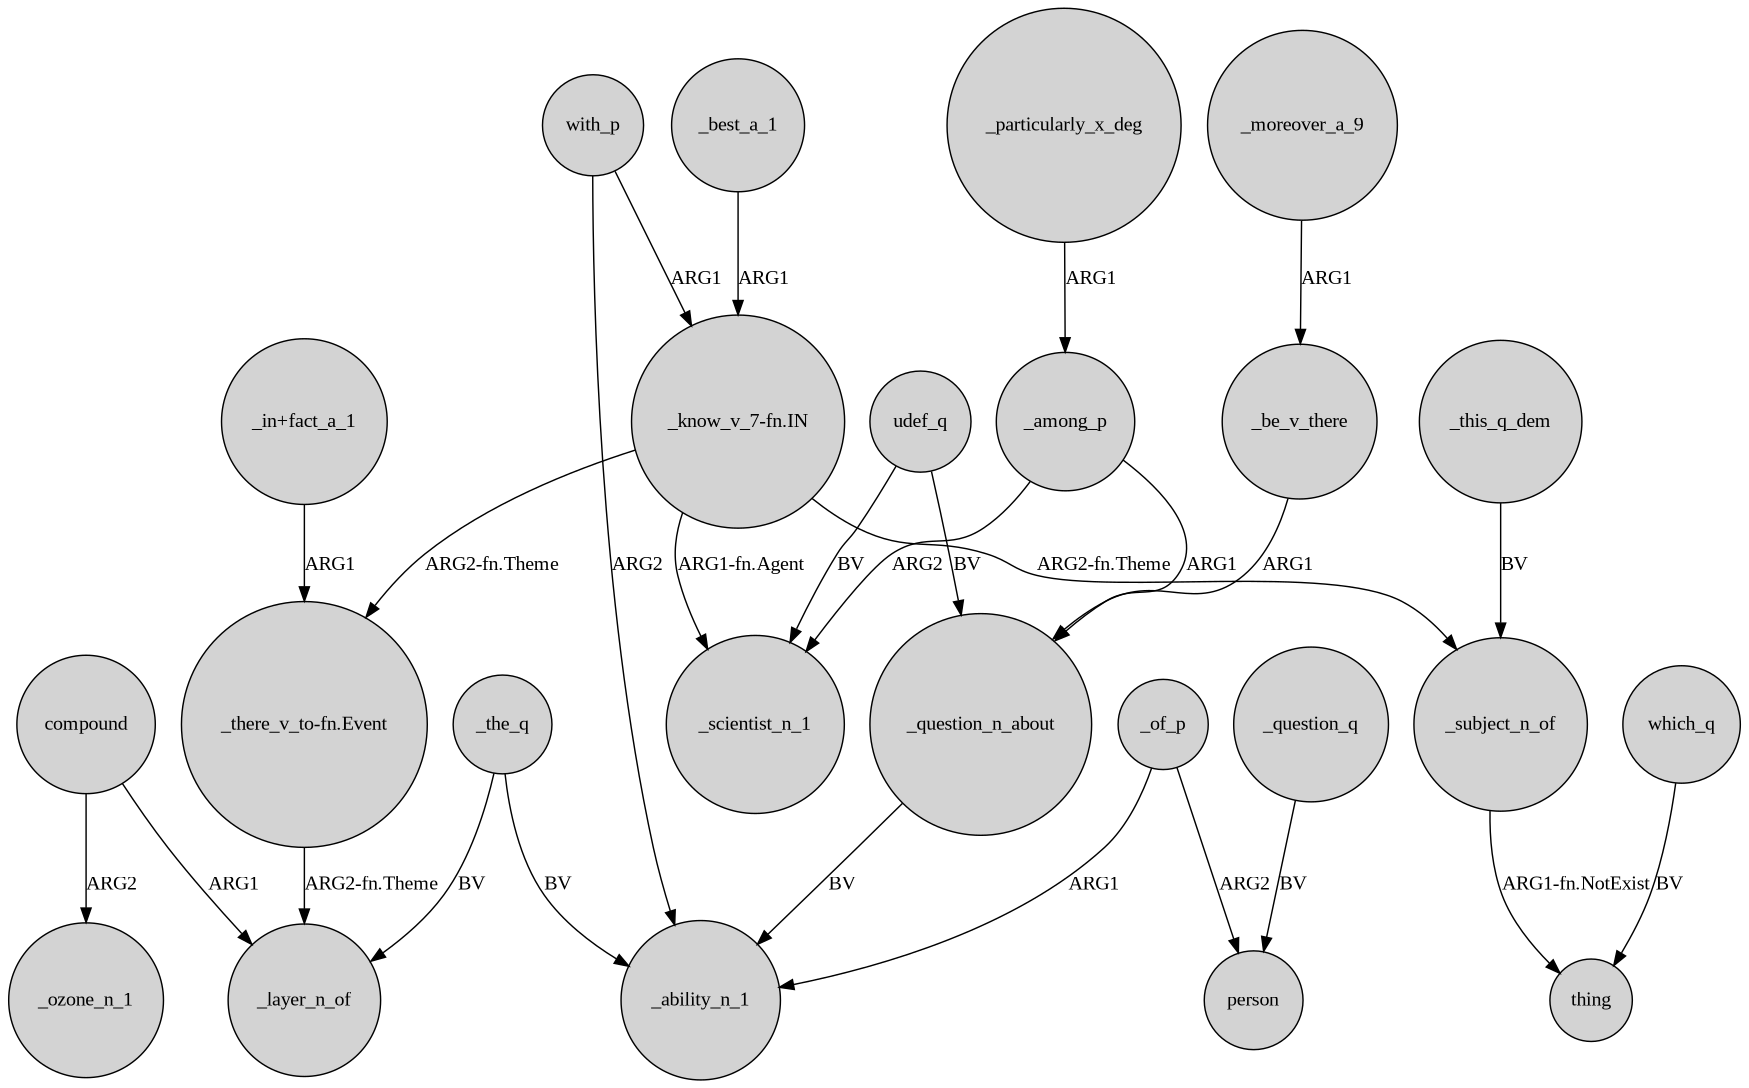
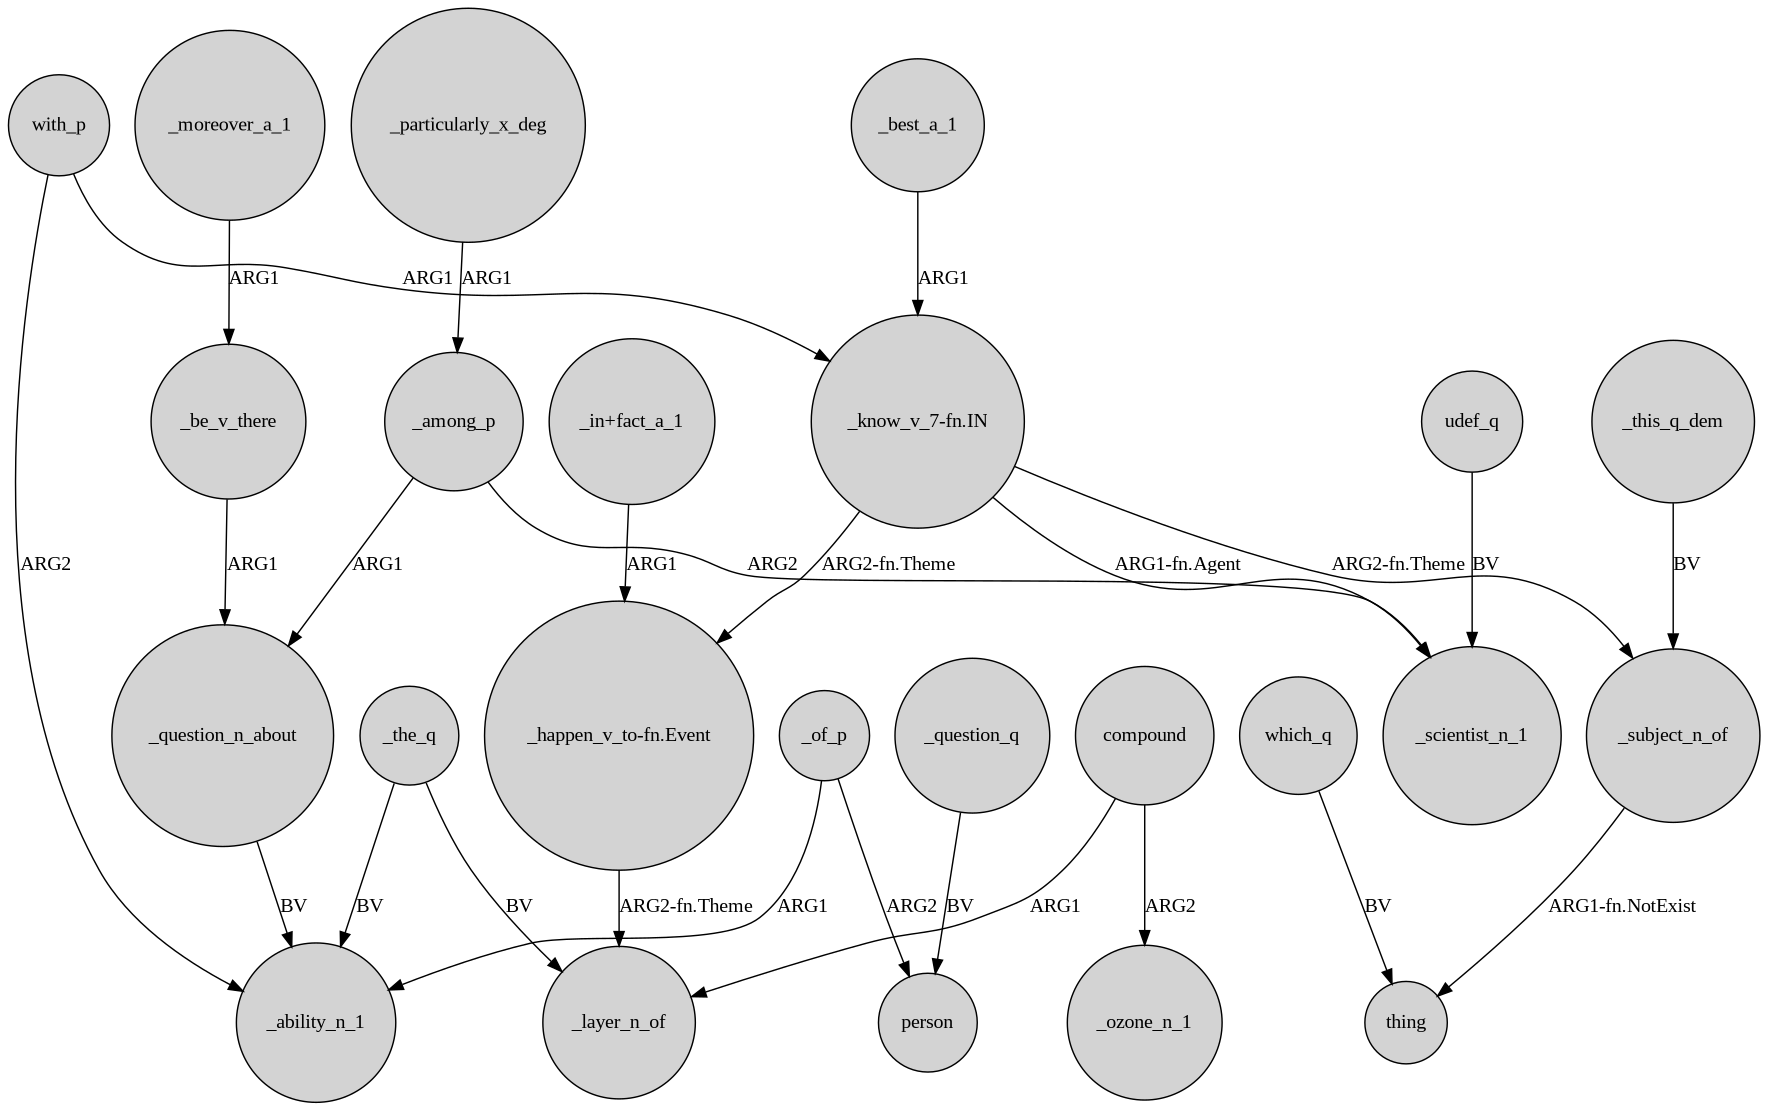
node "_moreover_a_9": label "_moreover_a_9" -> "_moreover_a_1"
edge "udef_q" -> "_question_n_about": removed, label "BV"
node "_there_v_to-fn.Event": label "_there_v_to-fn.Event" -> "_happen_v_to-fn.Event"
